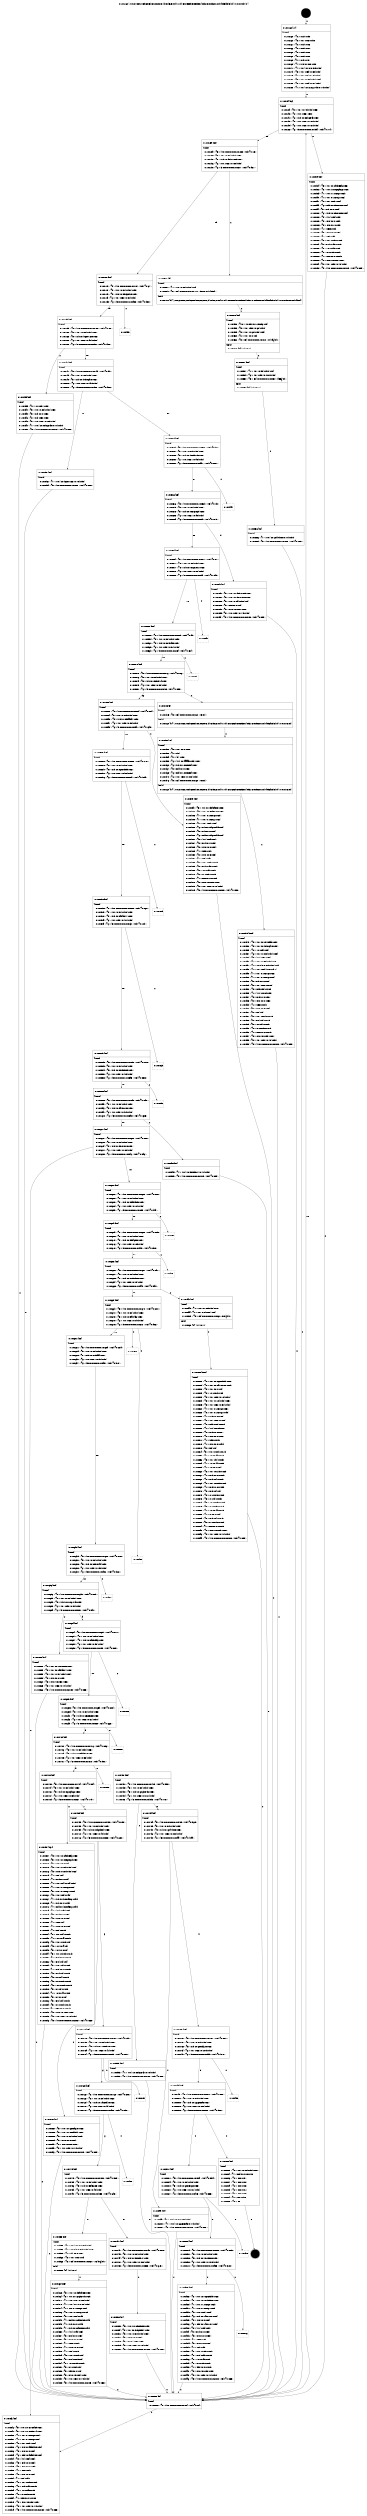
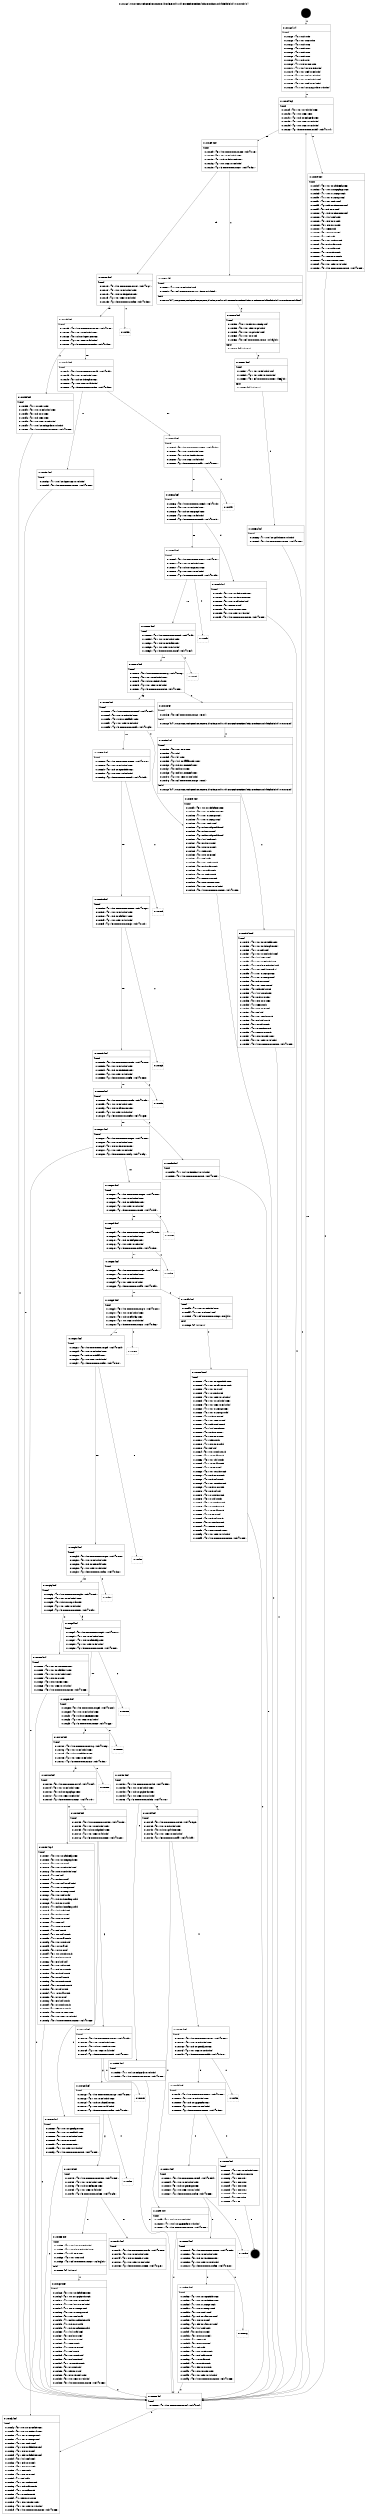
edge "0x40166b [25]" -> "0x401fa1": now "0x401684 [25]" -> "0x401fa1"
node "0x401aaa [27]": removed
